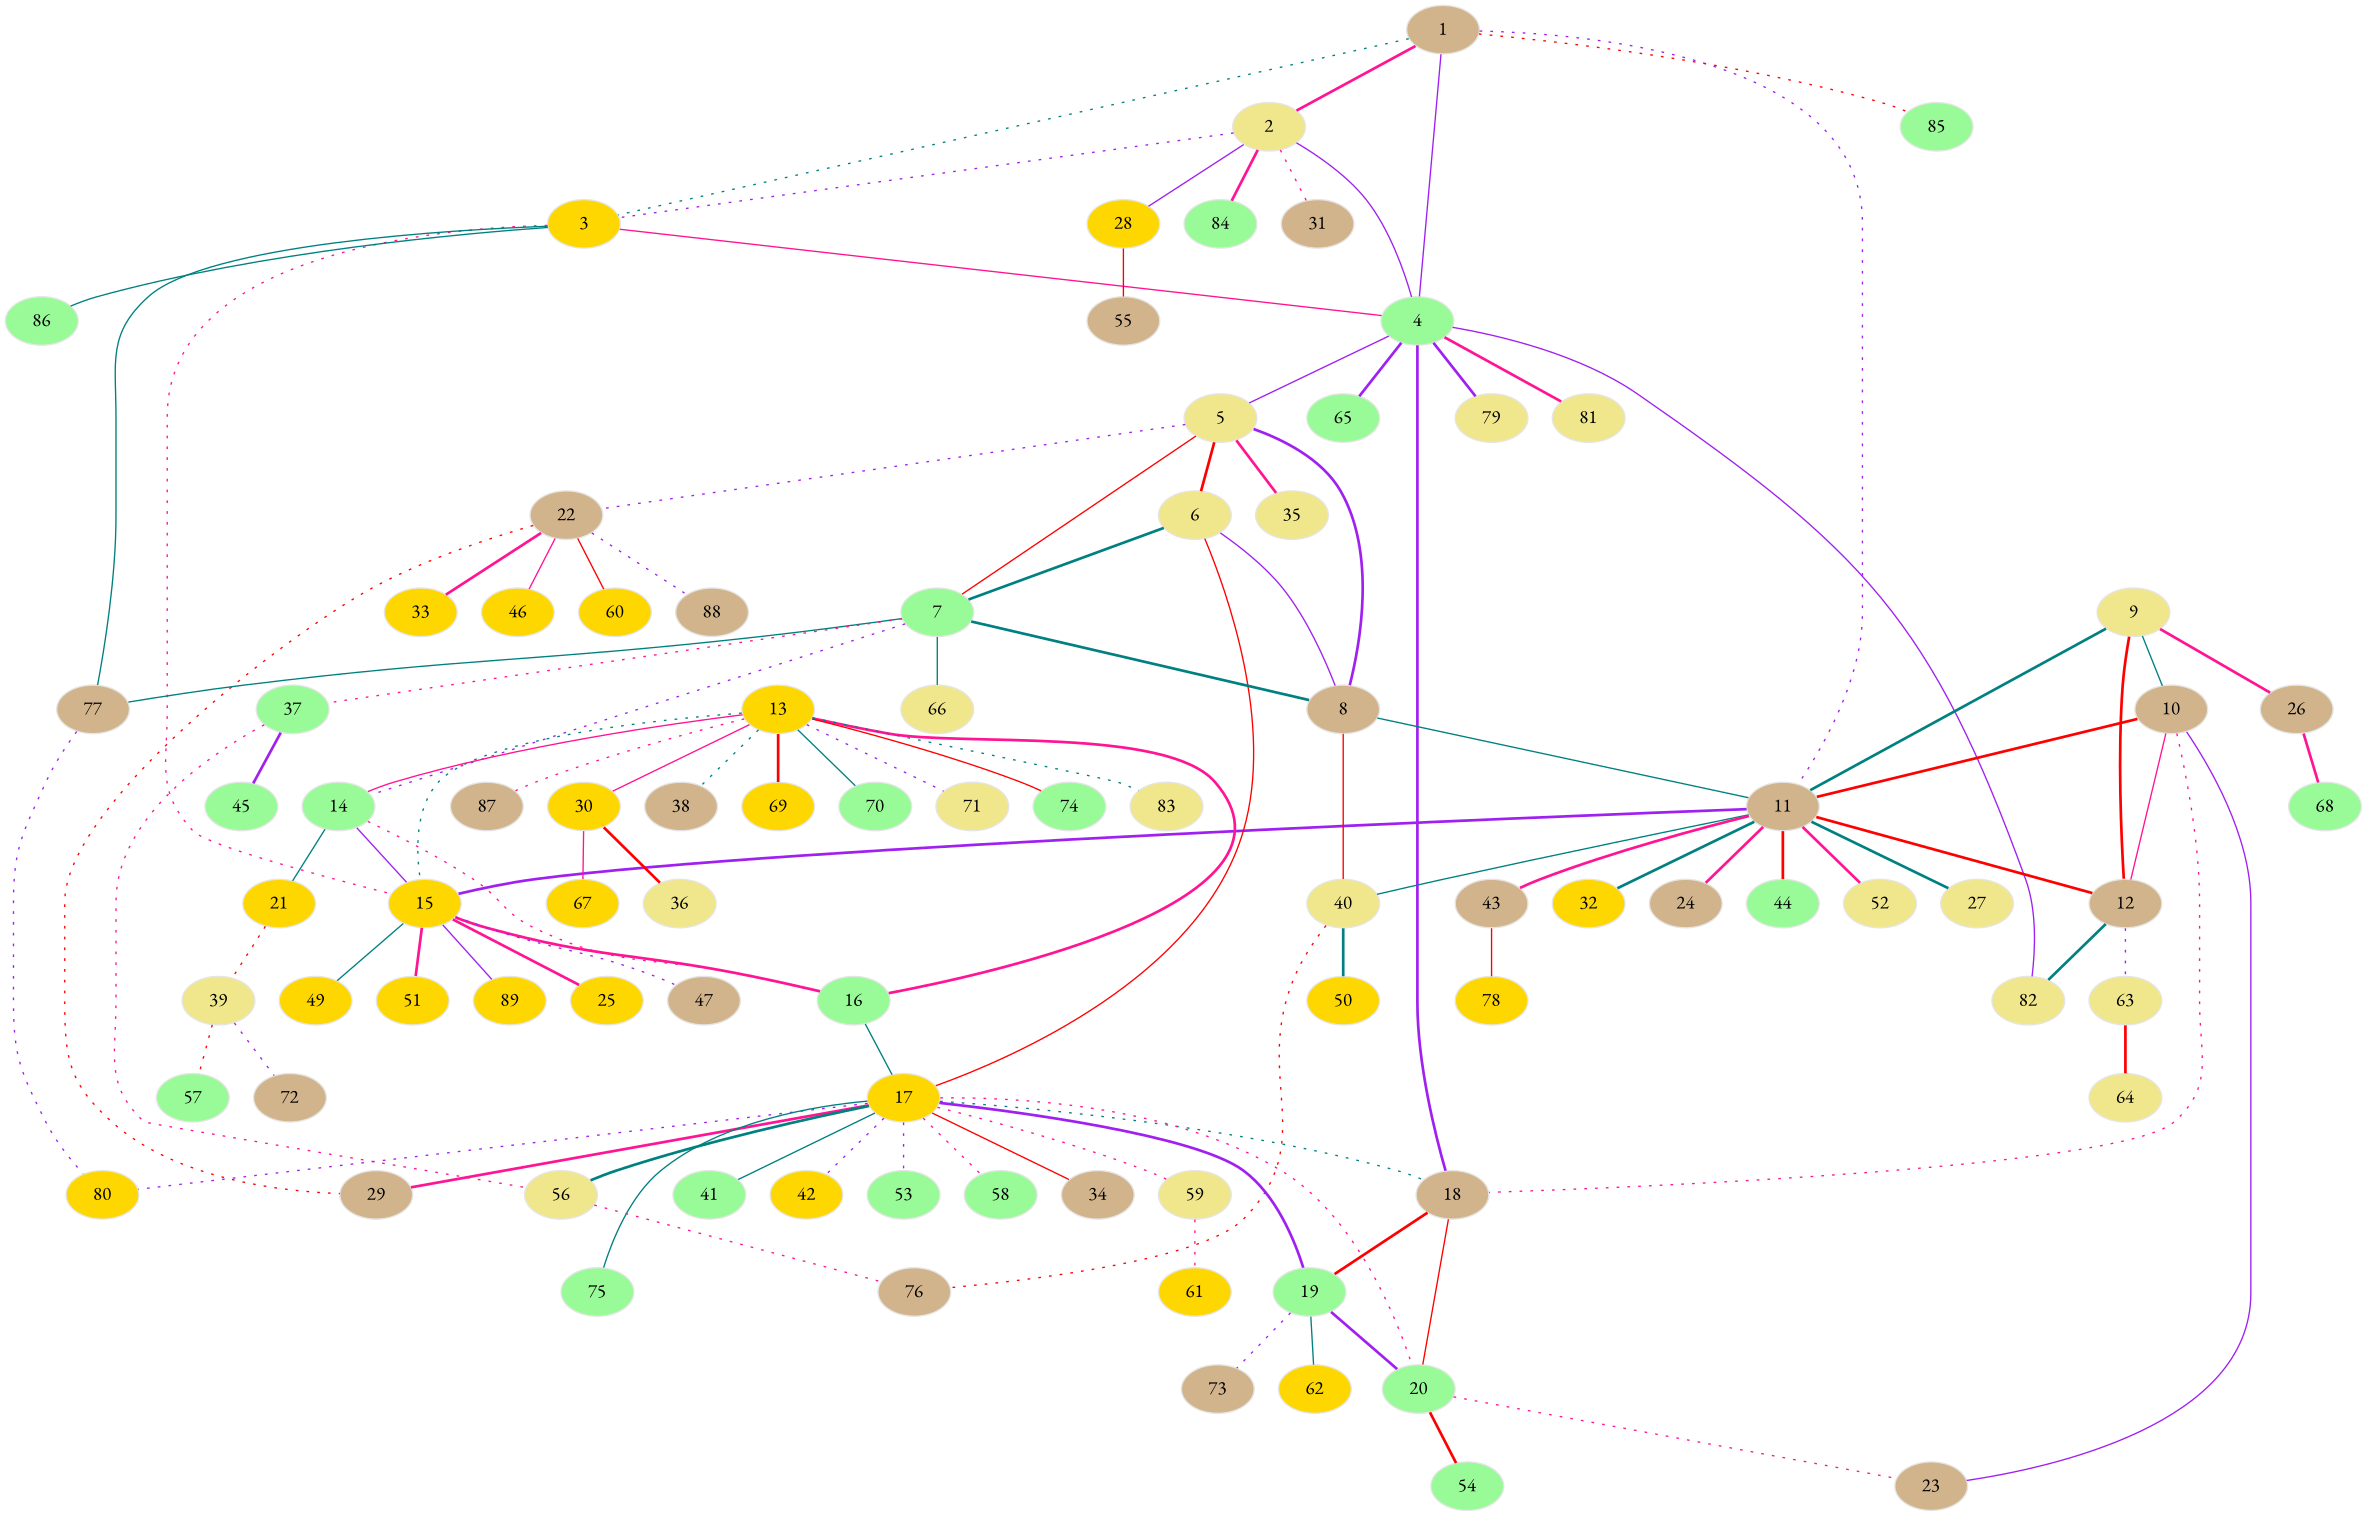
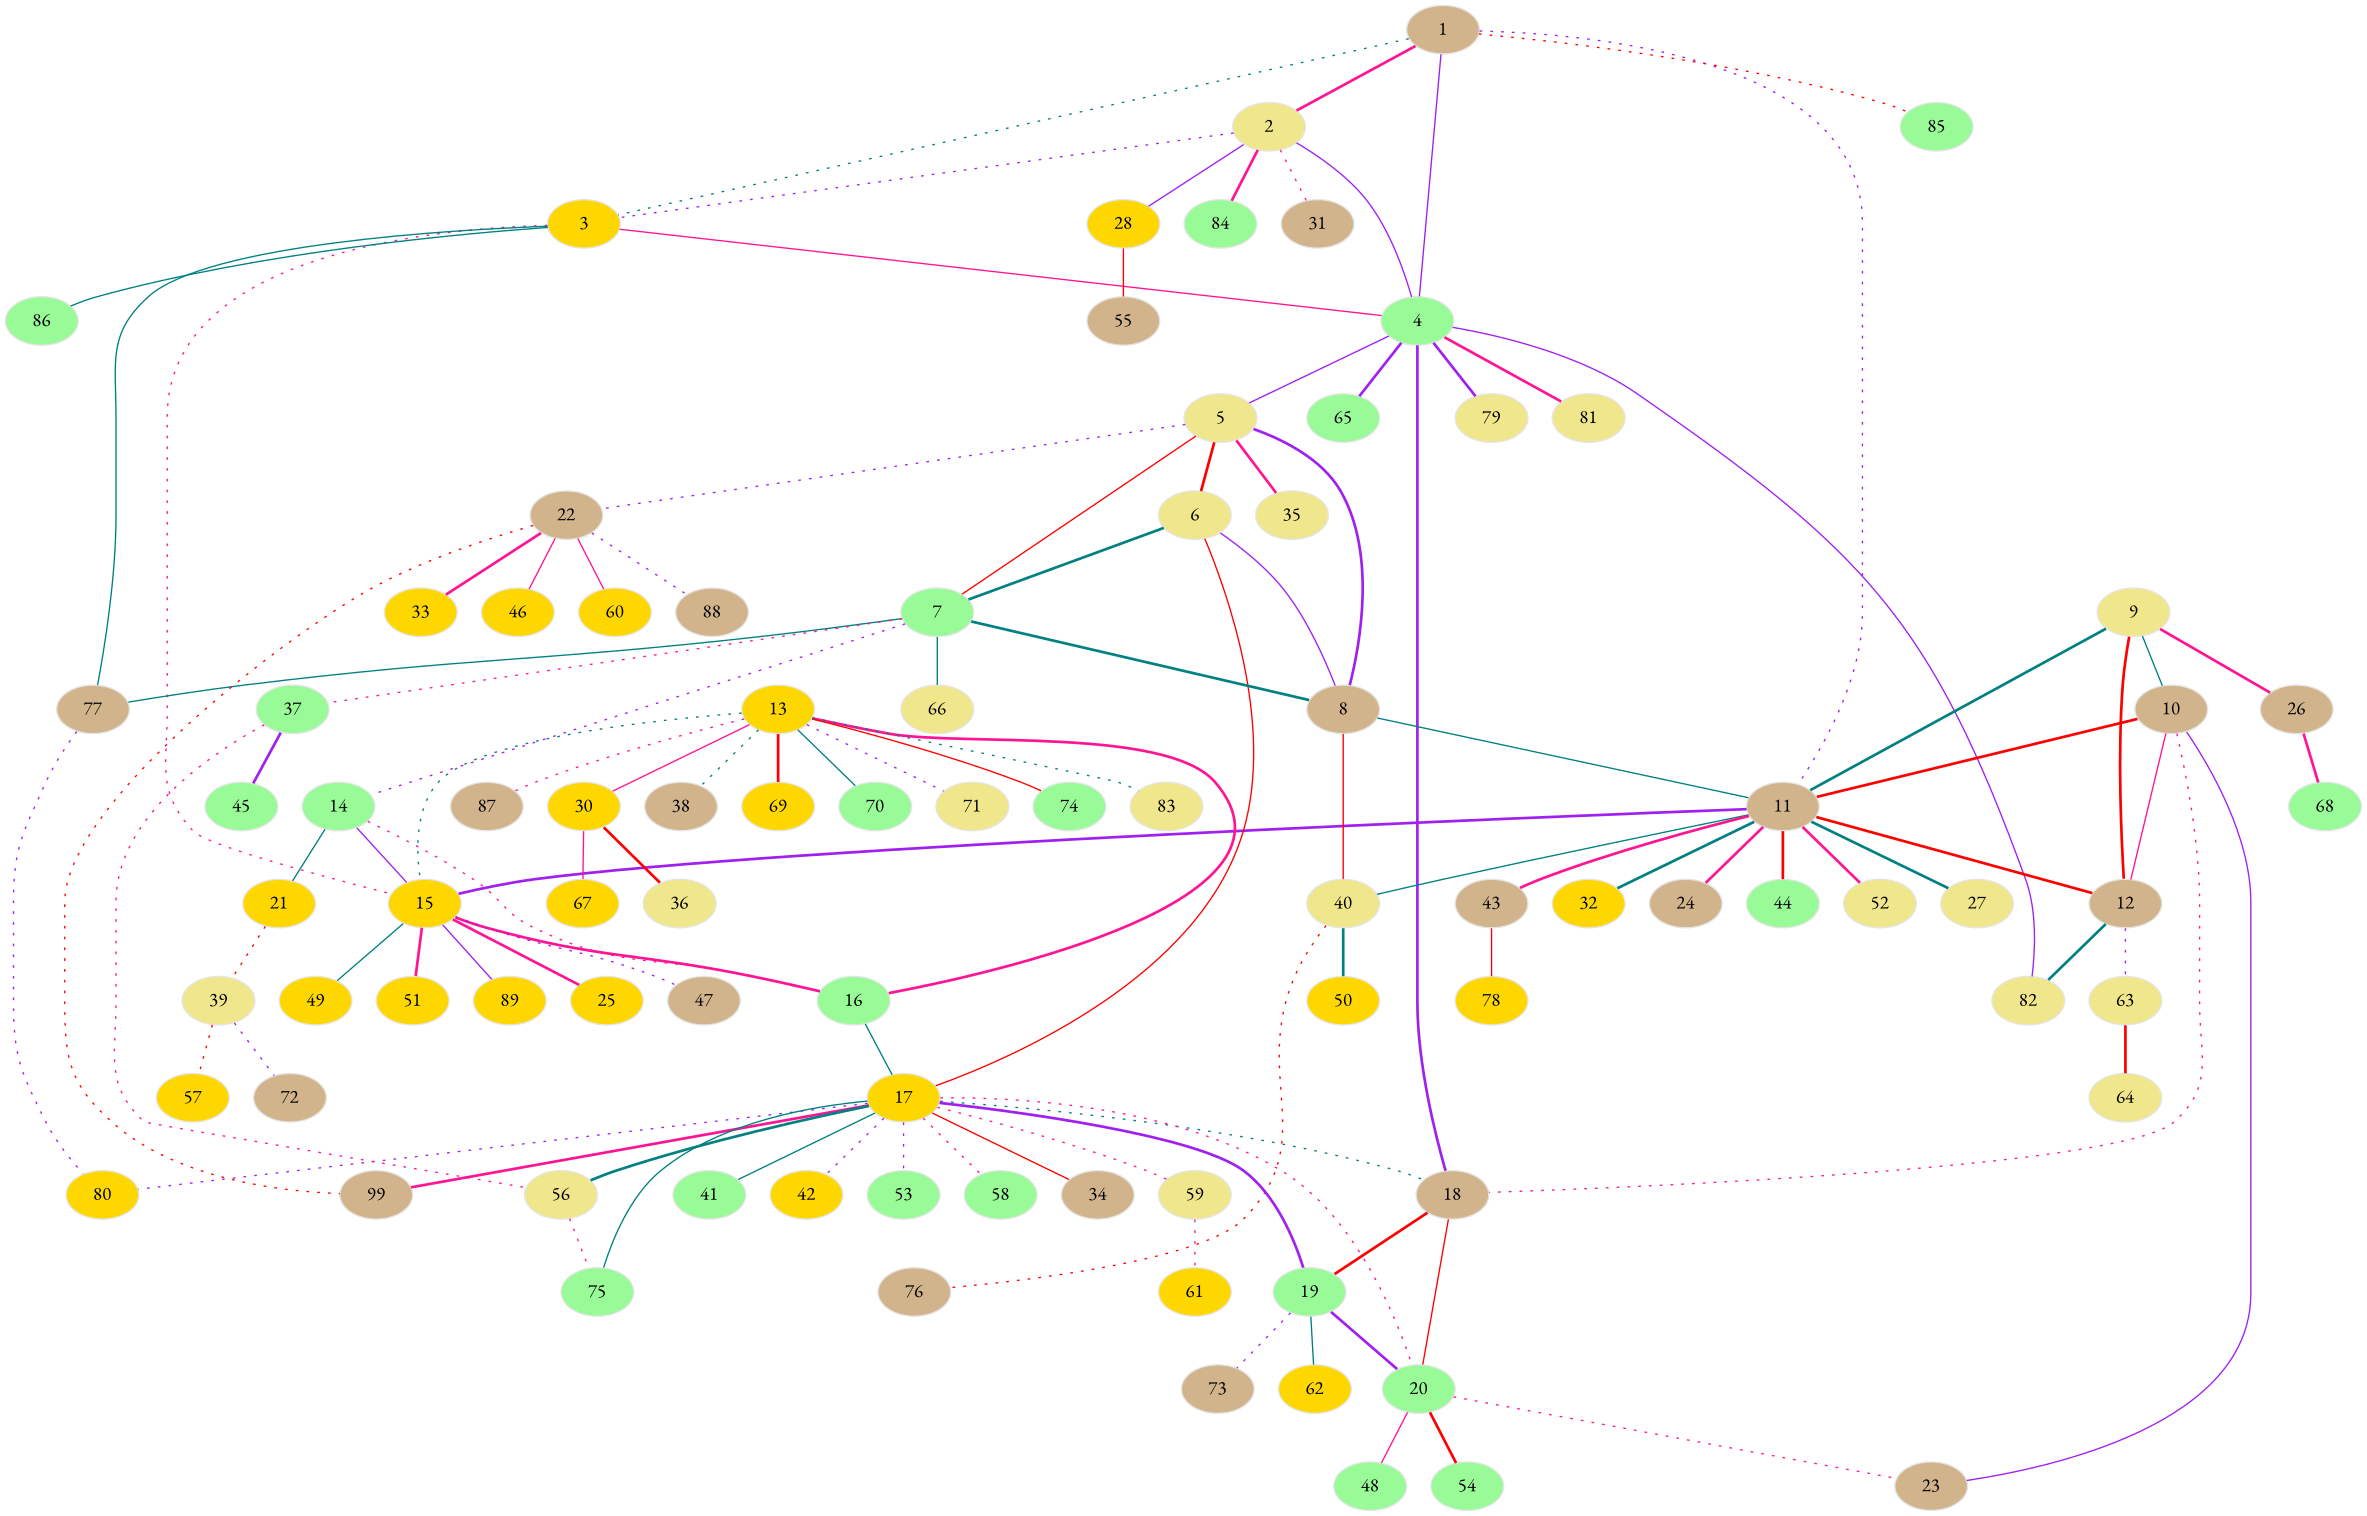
edge "22" -- "60": color red -> deeppink
edge "13" -- "14": removed
node "57": fillcolor palegreen -> gold
node "29": label "29" -> "99"
edge "56" -- "76": now "56" -- "75"
node "48": added
